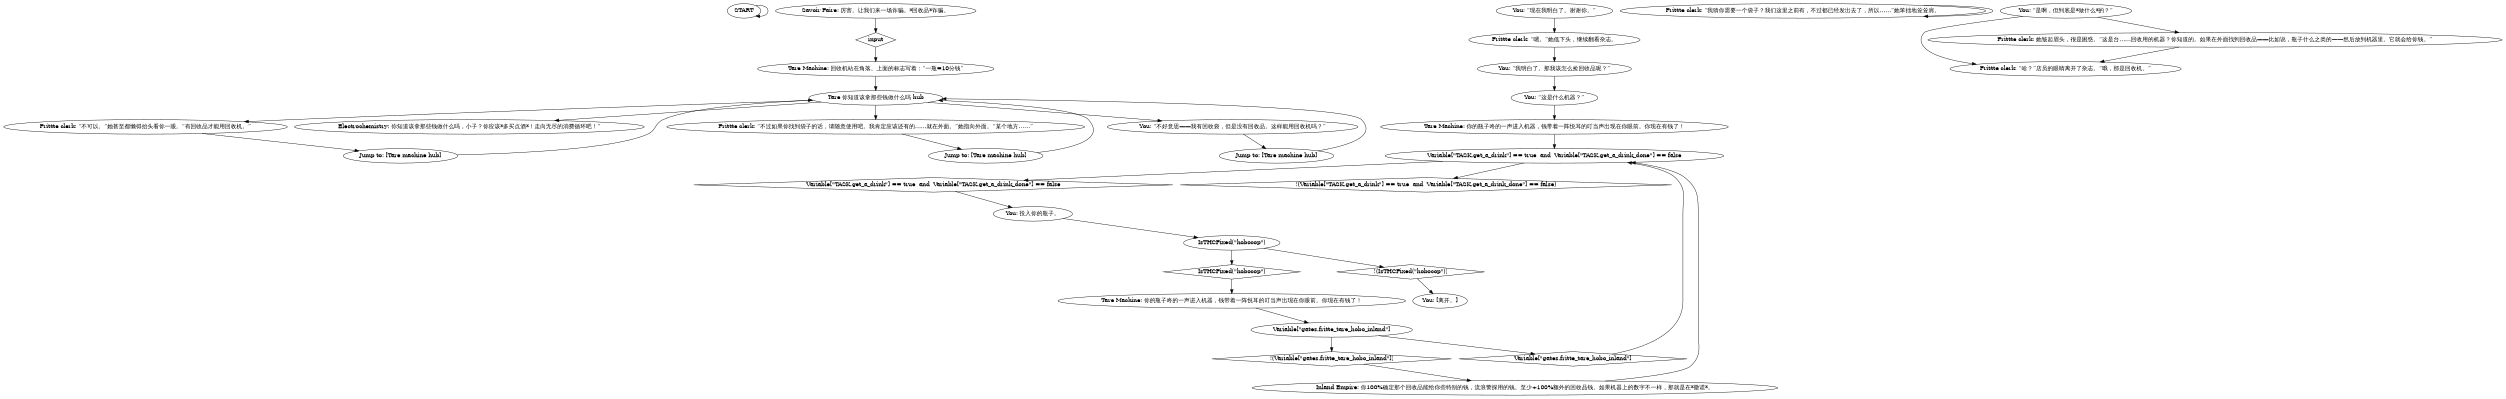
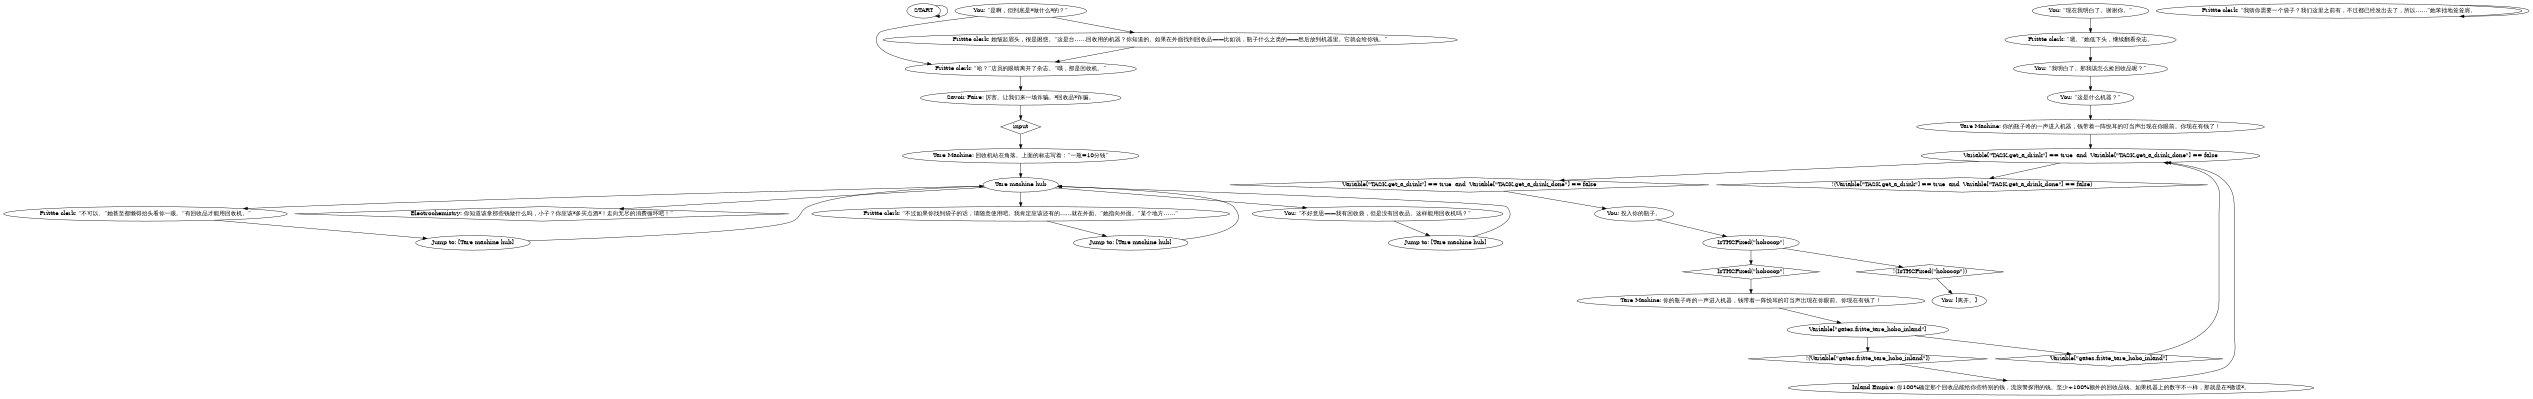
edge "Frittte clerk: “哈？”店员的眼睛离开了杂志。“哦，那是回收机。”" -> "Savoir Faire: 厉害。让我们来一场诈骗。*回收品*诈骗。": added
node "Tare 你知道该拿那些钱做什么吗 hub": label "Tare 你知道该拿那些钱做什么吗 hub" -> "Tare machine hub"
node "Electrochemistry: 你知道该拿那些钱做什么吗，小子？你应该*多买点酒*！走向无尽的消费循环吧！”": shape ellipse -> diamond
